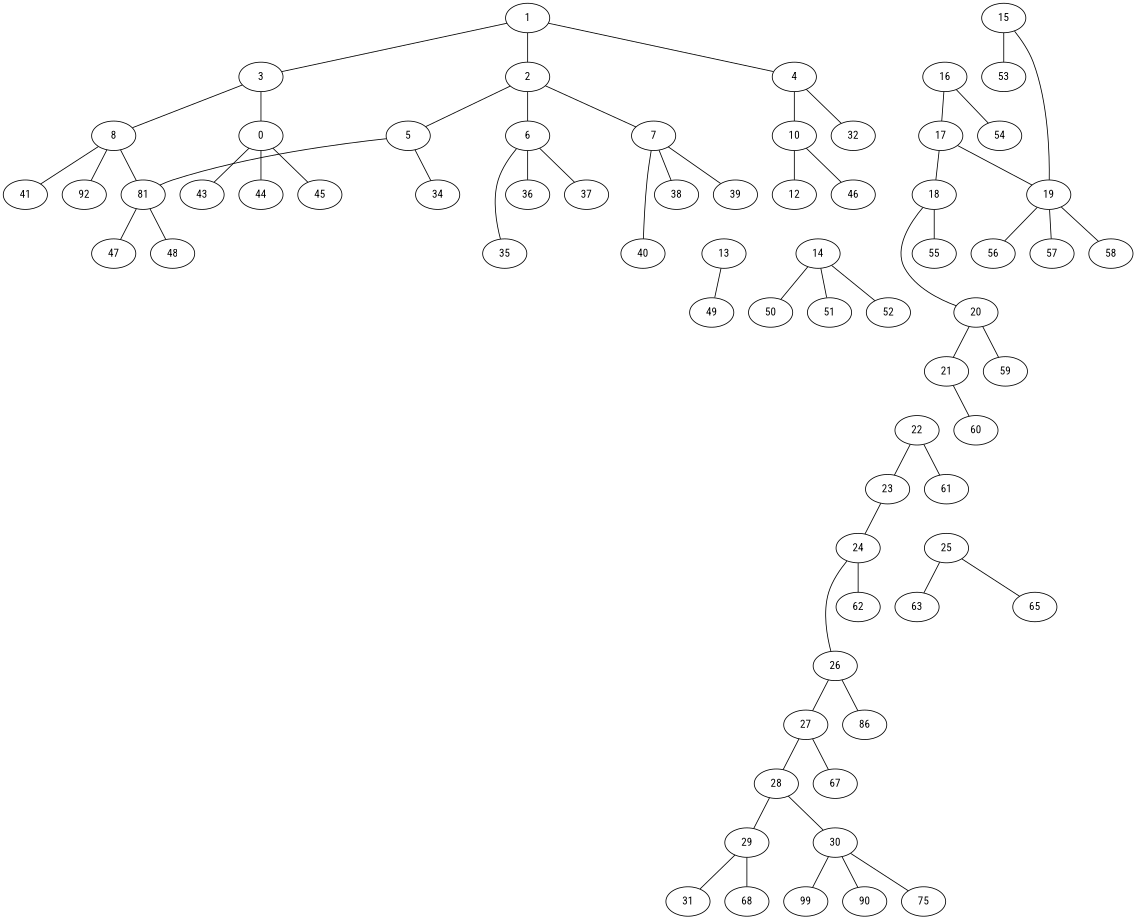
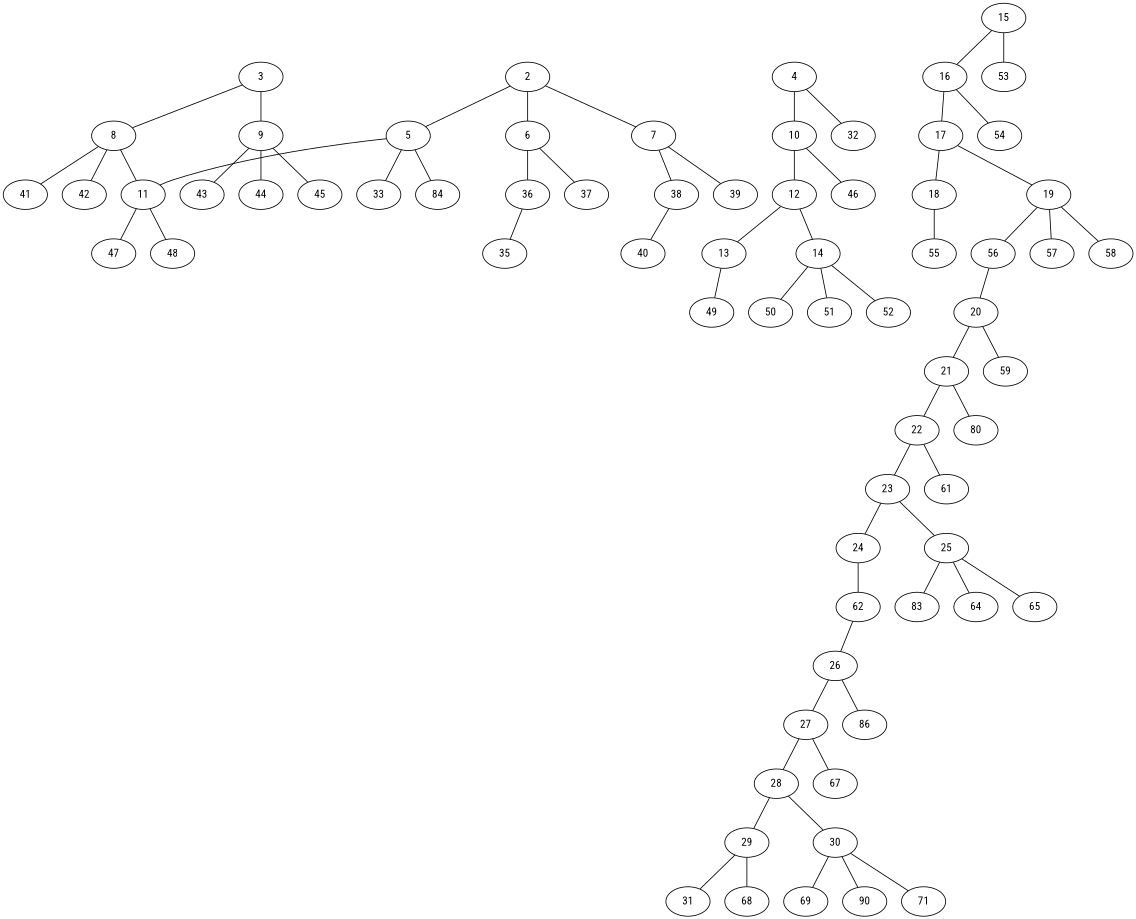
node "1": removed
edge "15" -- "19": now "15" -- "16"
node "0": label "0" -> "9"
edge "6" -- "35": now "36" -- "35"
node "92": label "92" -> "42"
node "81": label "81" -> "11"
node "33": added
node "34": label "34" -> "84"
edge "7" -- "40": now "38" -- "40"
edge "12" -- "13": added
edge "12" -- "14": added
edge "18" -- "20": now "56" -- "20"
edge "21" -- "22": added
node "60": label "60" -> "80"
edge "23" -- "25": added
edge "24" -- "26": now "62" -- "26"
node "63": label "63" -> "83"
node "64": added
node "99": label "99" -> "69"
node "75": label "75" -> "71"
